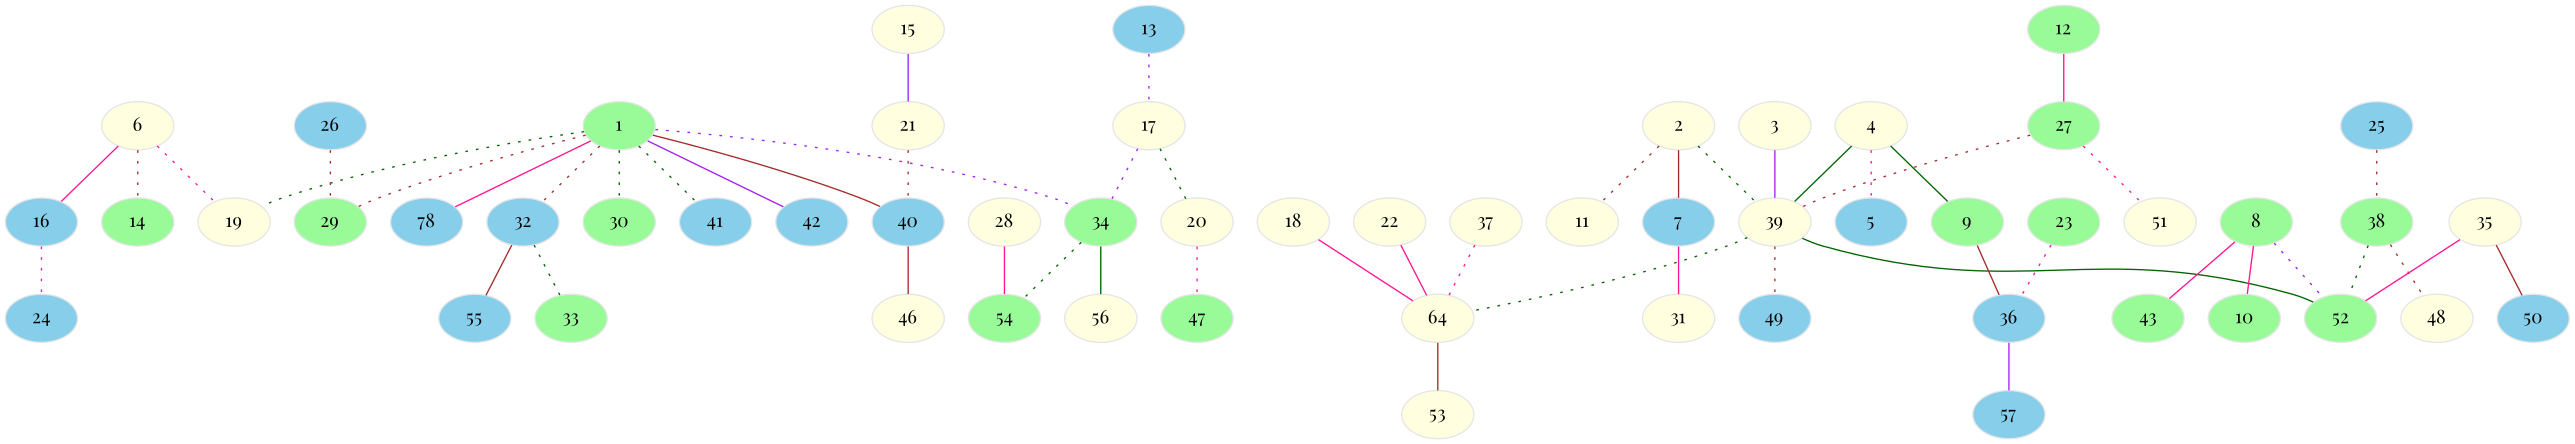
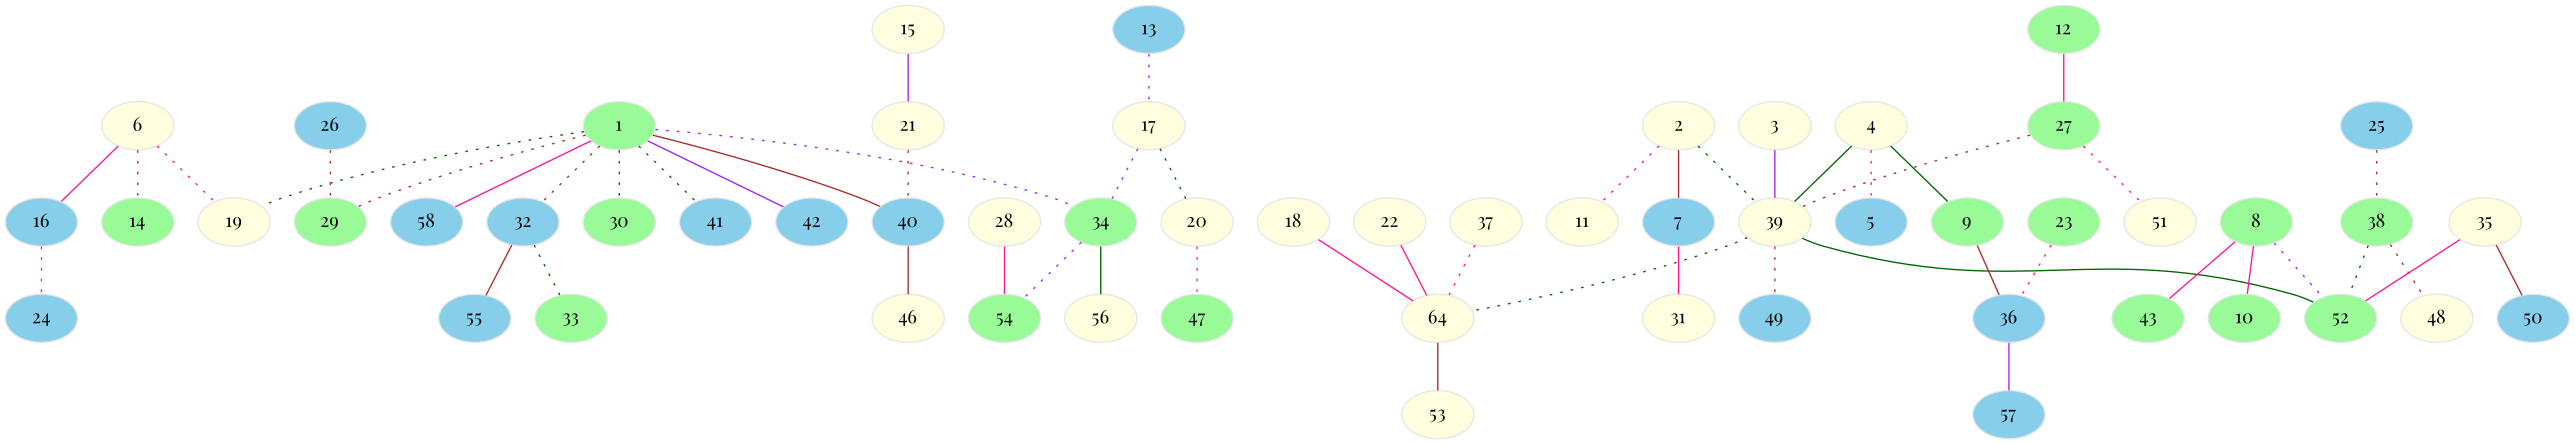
edge "2" -- "11": color brown -> deeppink
node "78": label "78" -> "58"
edge "34" -- "54": color darkgreen -> purple
